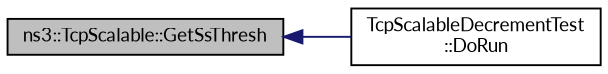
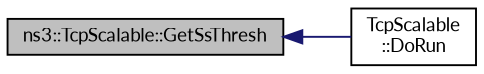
node "TcpScalableDecrementTest ::DoRun": label "TcpScalableDecrementTest ::DoRun" -> "TcpScalable ::DoRun"
